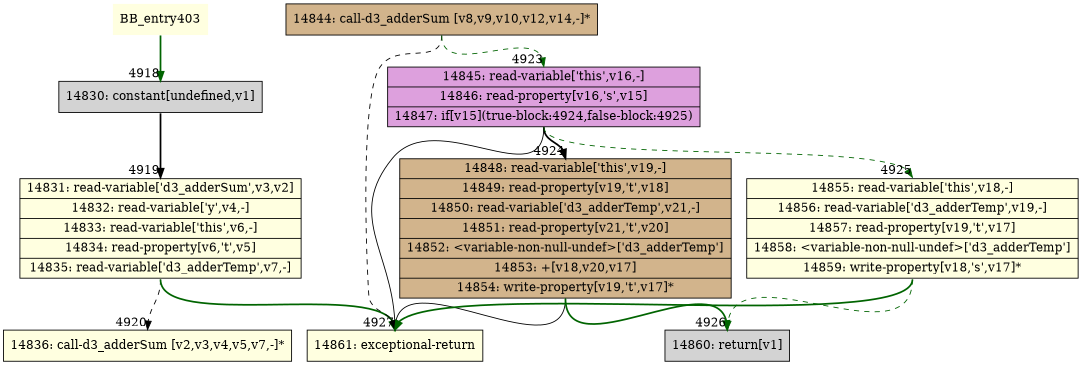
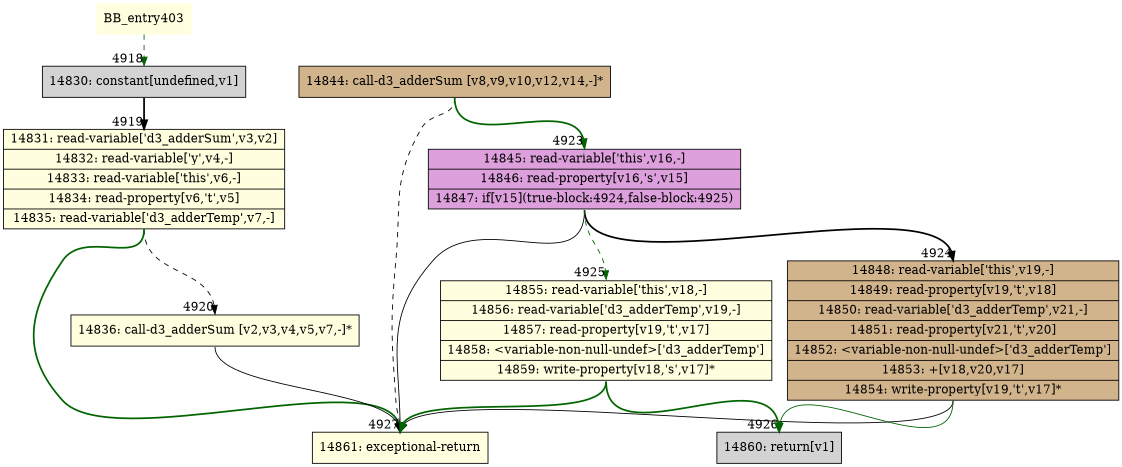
edge "14844: call-d3_adderSum [v8,v9,v10,v12,v14,-]*" -> "14845: read-variable['this',v16,-]": style dashed -> bold
edge "BB_entry403" -> "14830: constant[undefined,v1]": style bold -> dashed
edge "14855: read-variable['this',v18,-]" -> "14860: return[v1]": style dashed -> bold
edge "14848: read-variable['this',v19,-]" -> "14860: return[v1]": style bold -> solid
edge "14836: call-d3_adderSum [v2,v3,v4,v5,v7,-]*" -> "14861: exceptional-return": added
